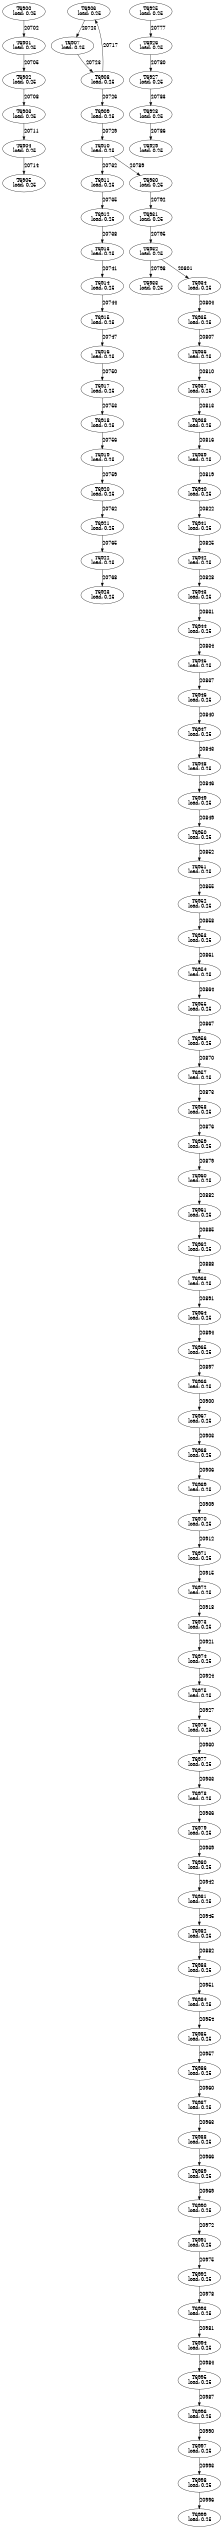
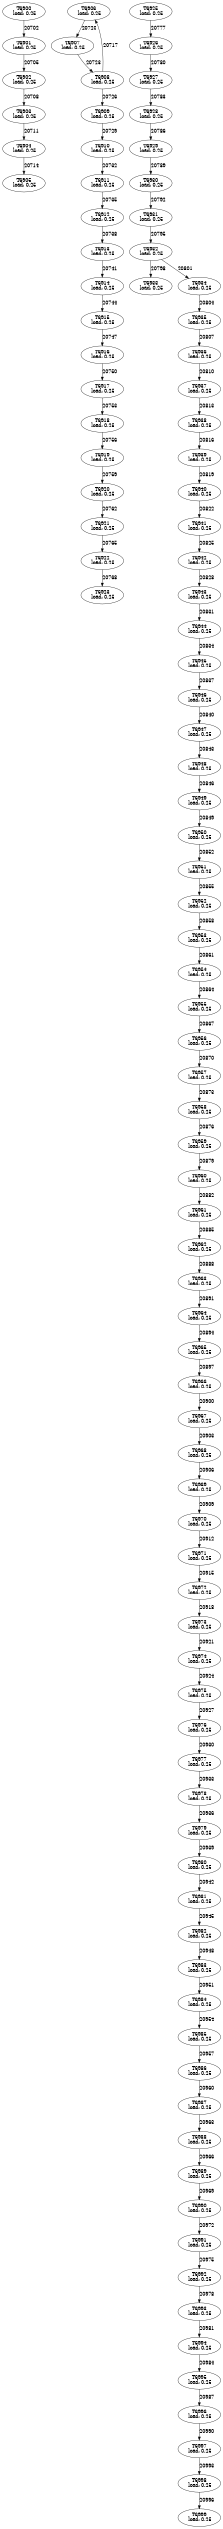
edge "T6910 load: 0.25" -> "T6930 load: 0.25": now "T6929 load: 0.25" -> "T6930 load: 0.25"
edge "T6982 load: 0.25" -> "T6983 load: 0.25": label "20882" -> "20948"
